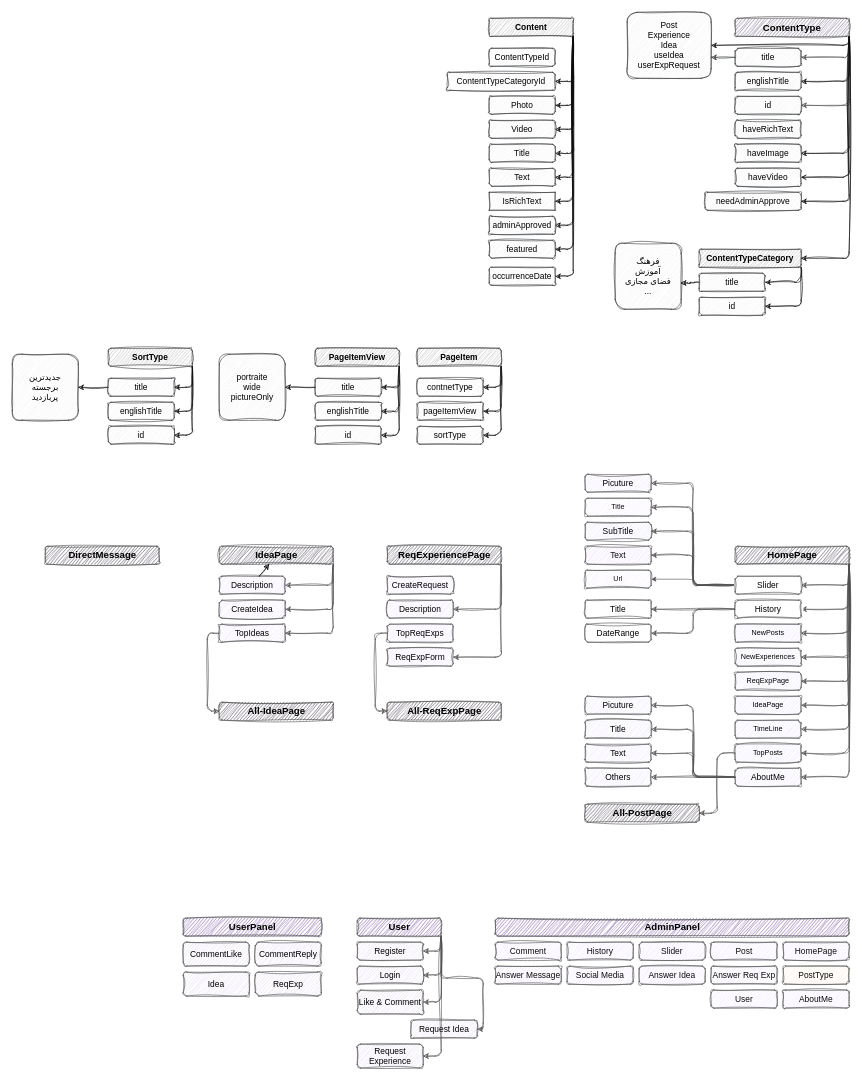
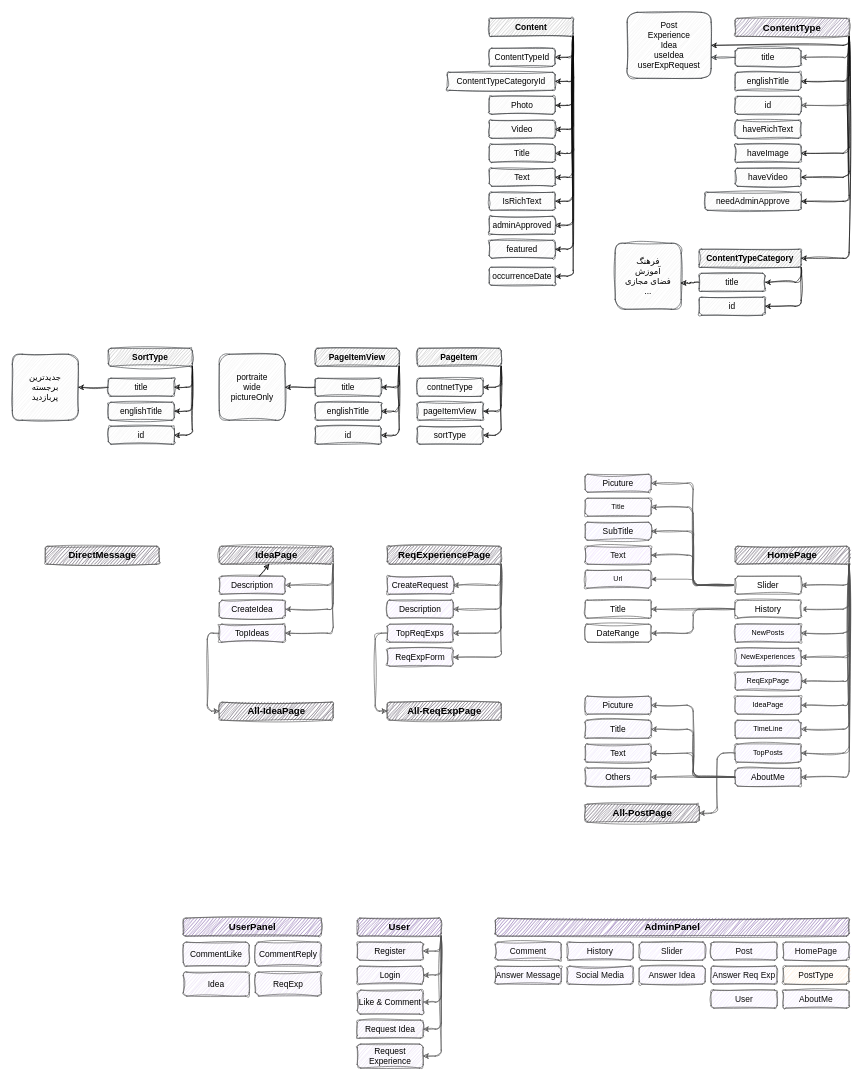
edge "Content" -> "ContentTypeId": added
node "IsRichText": shape rectangle -> rounded rectangle
edge "ReqExperiencePage" -> "CreateRequest": added
edge "ReqExperiencePage" -> "TopReqExps": added
node "Request Idea": moved (444, 1029) -> (390, 1029)
